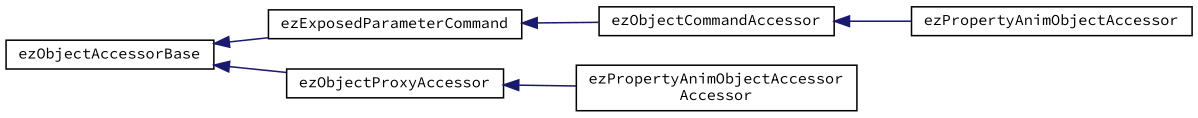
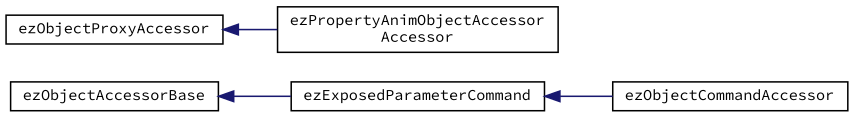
node "ezPropertyAnimObjectAccessor": removed
edge "ezObjectProxyAccessor" -> "ezObjectAccessorBase": removed
